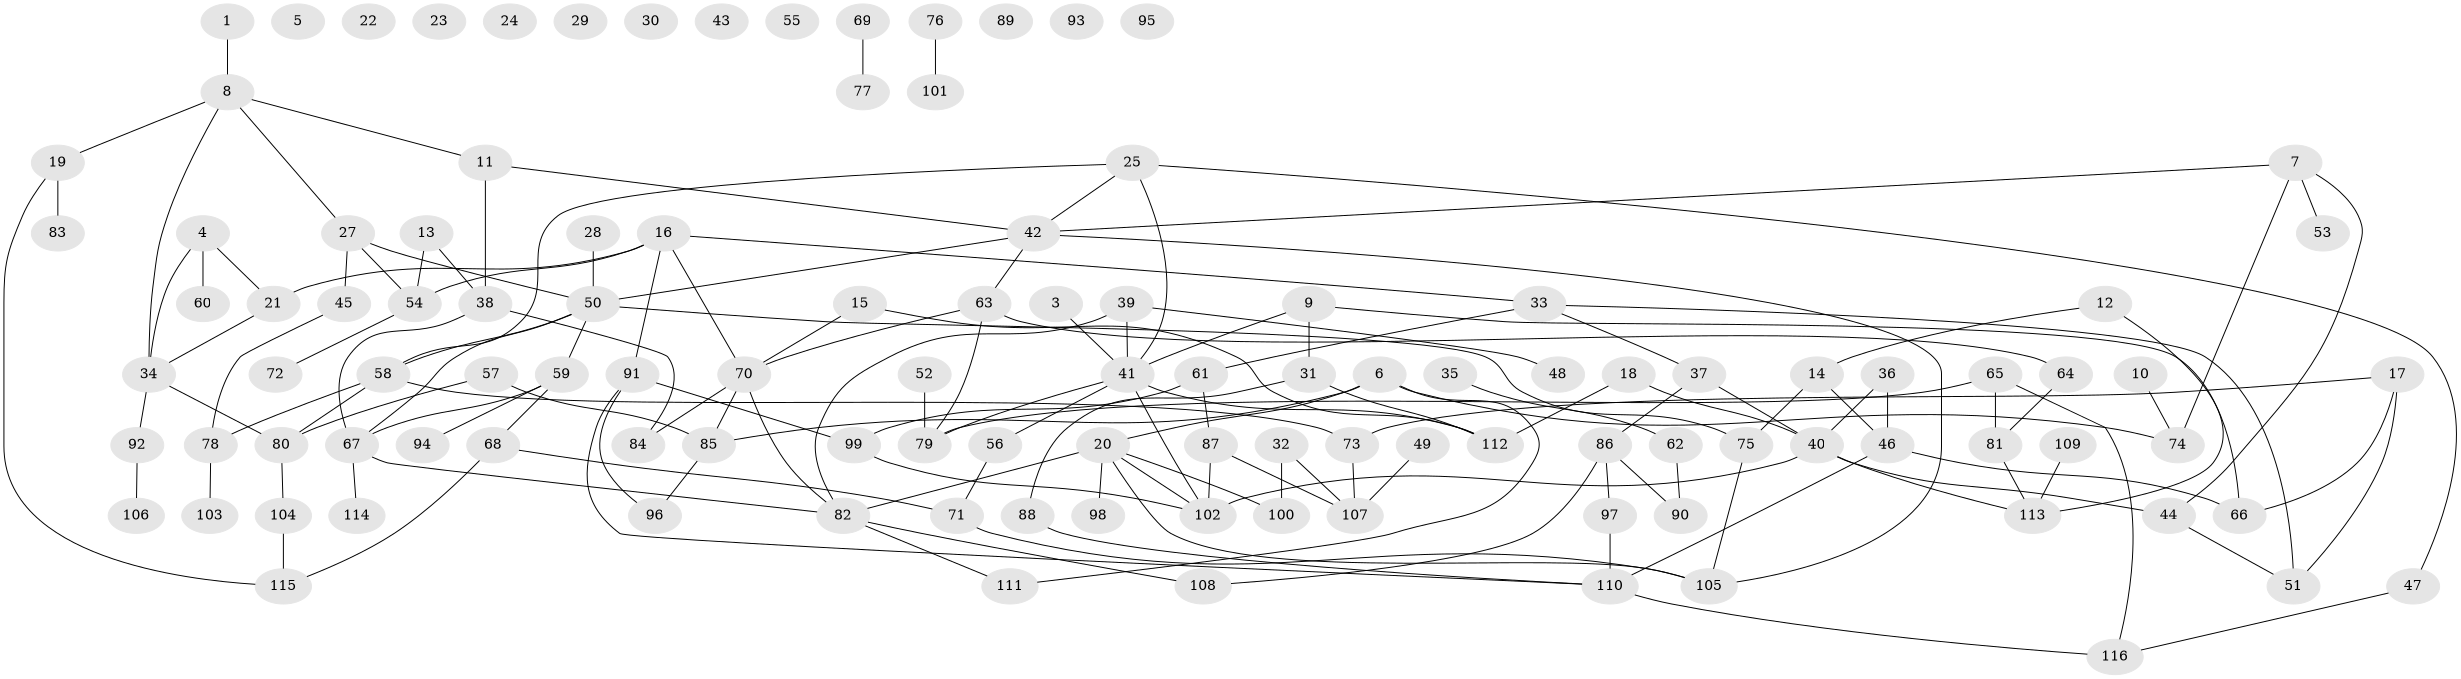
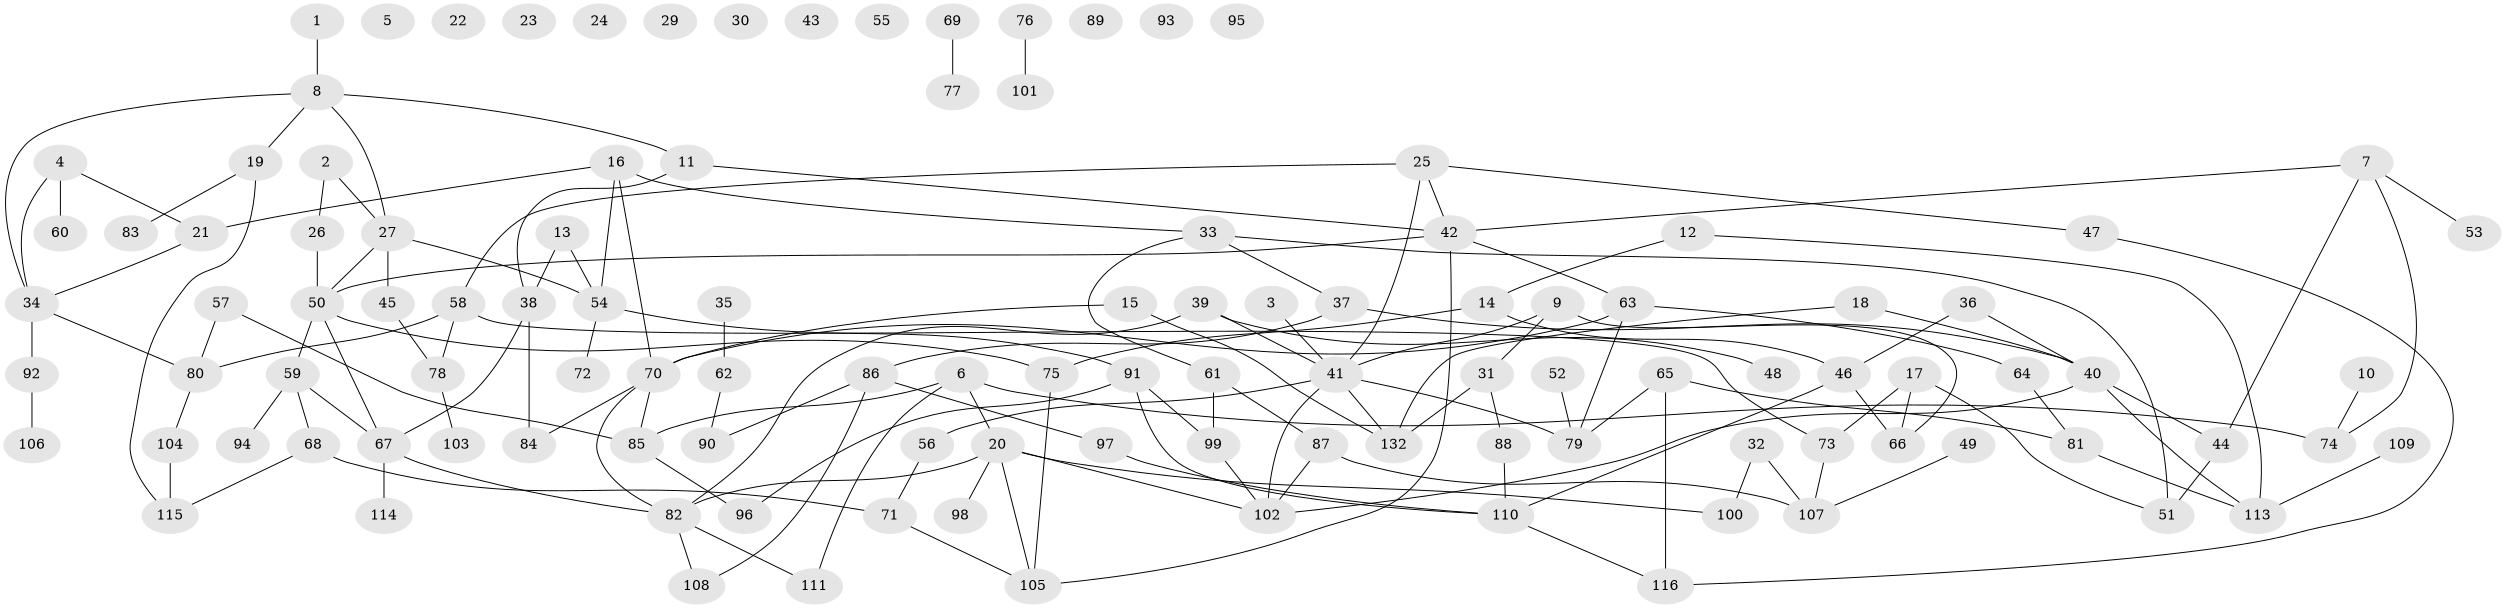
node "2": added
node "28": label "28" -> "26"
edge "16" -- "91": now "54" -- "91"
edge "50" -- "58": removed
node "112": label "112" -> "132"
